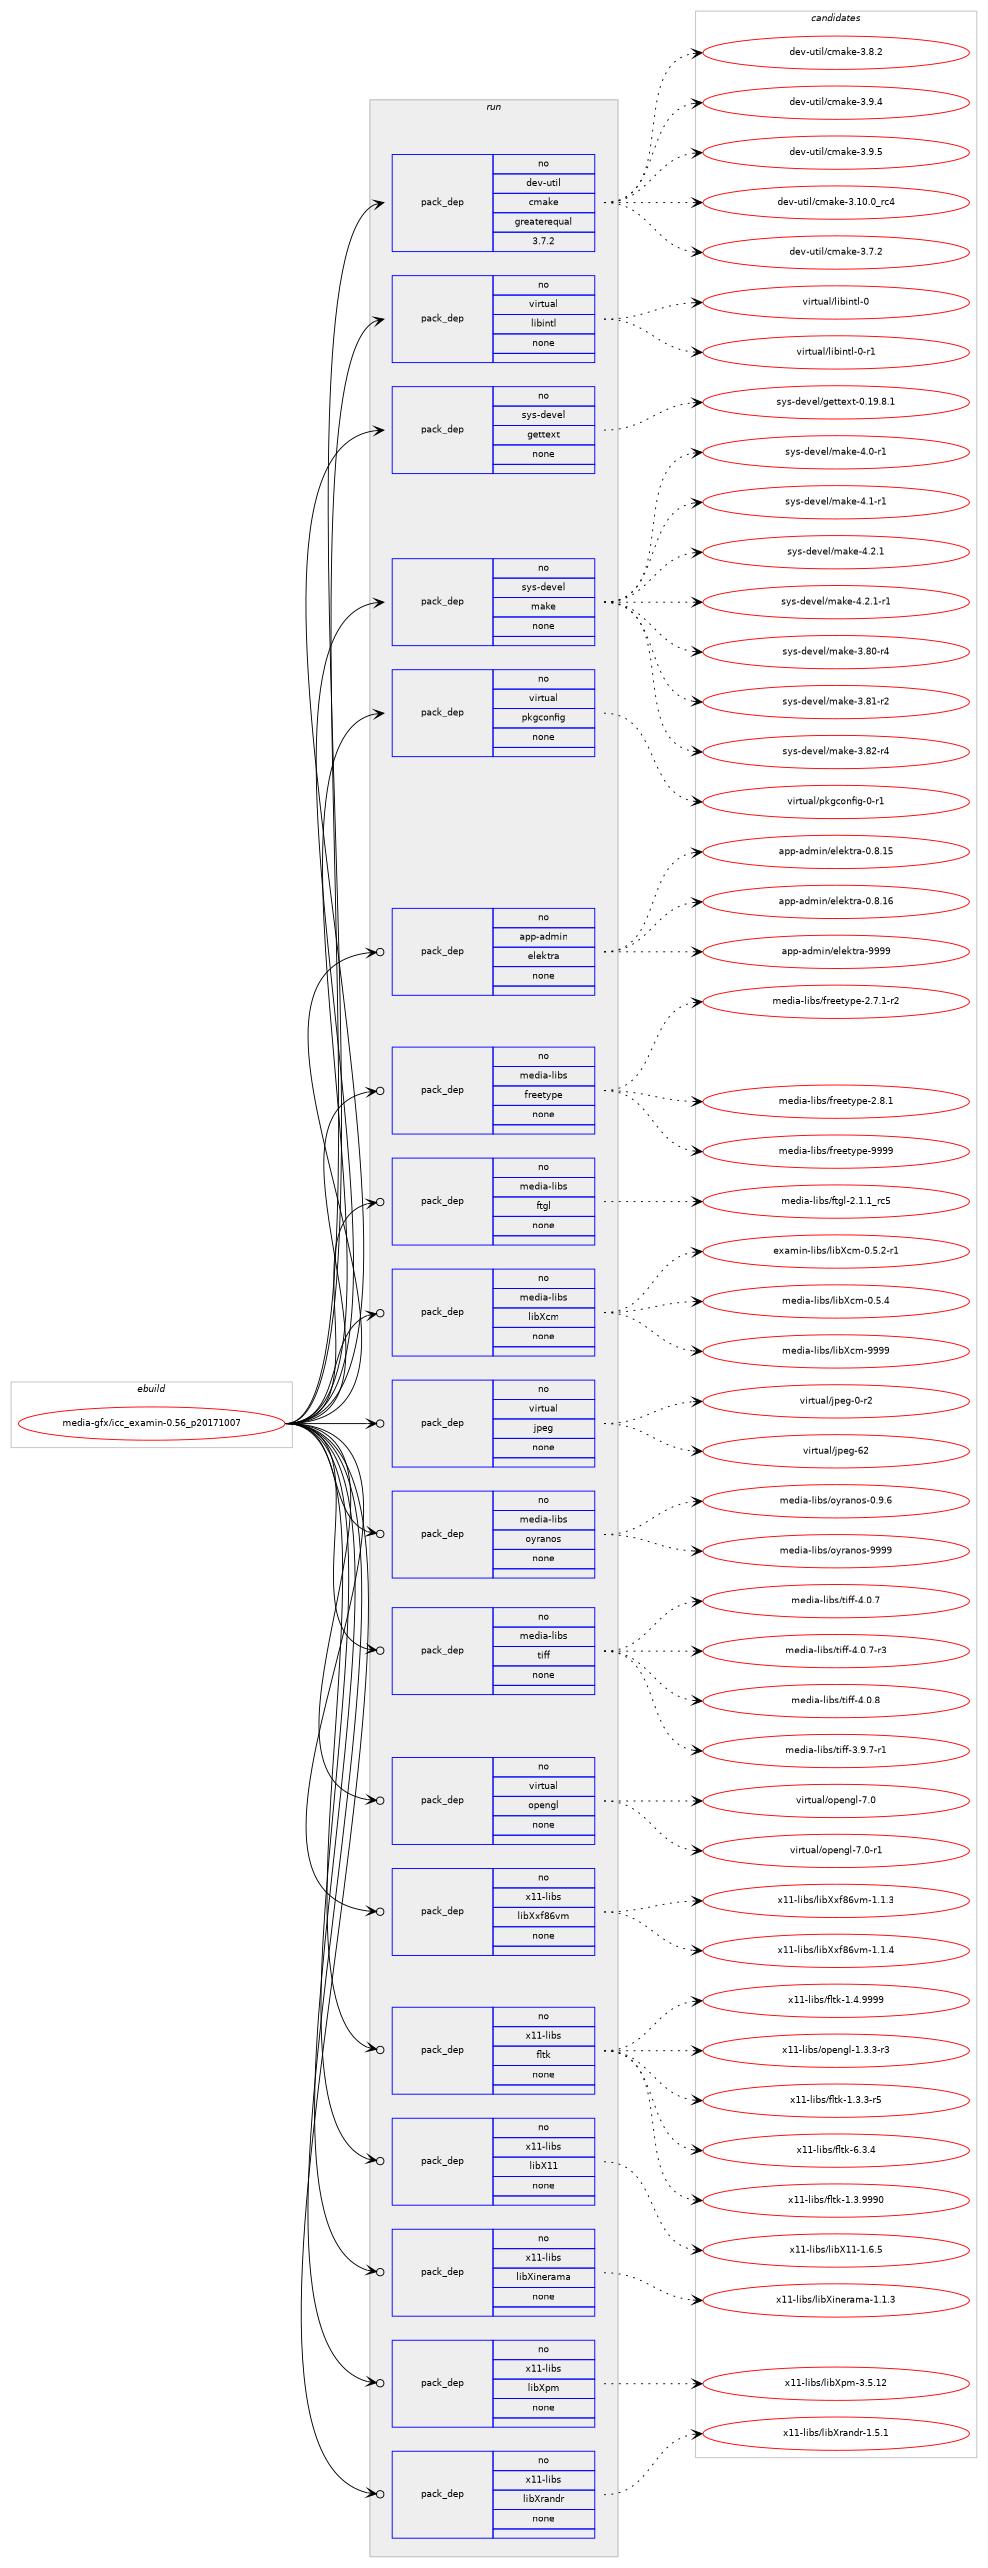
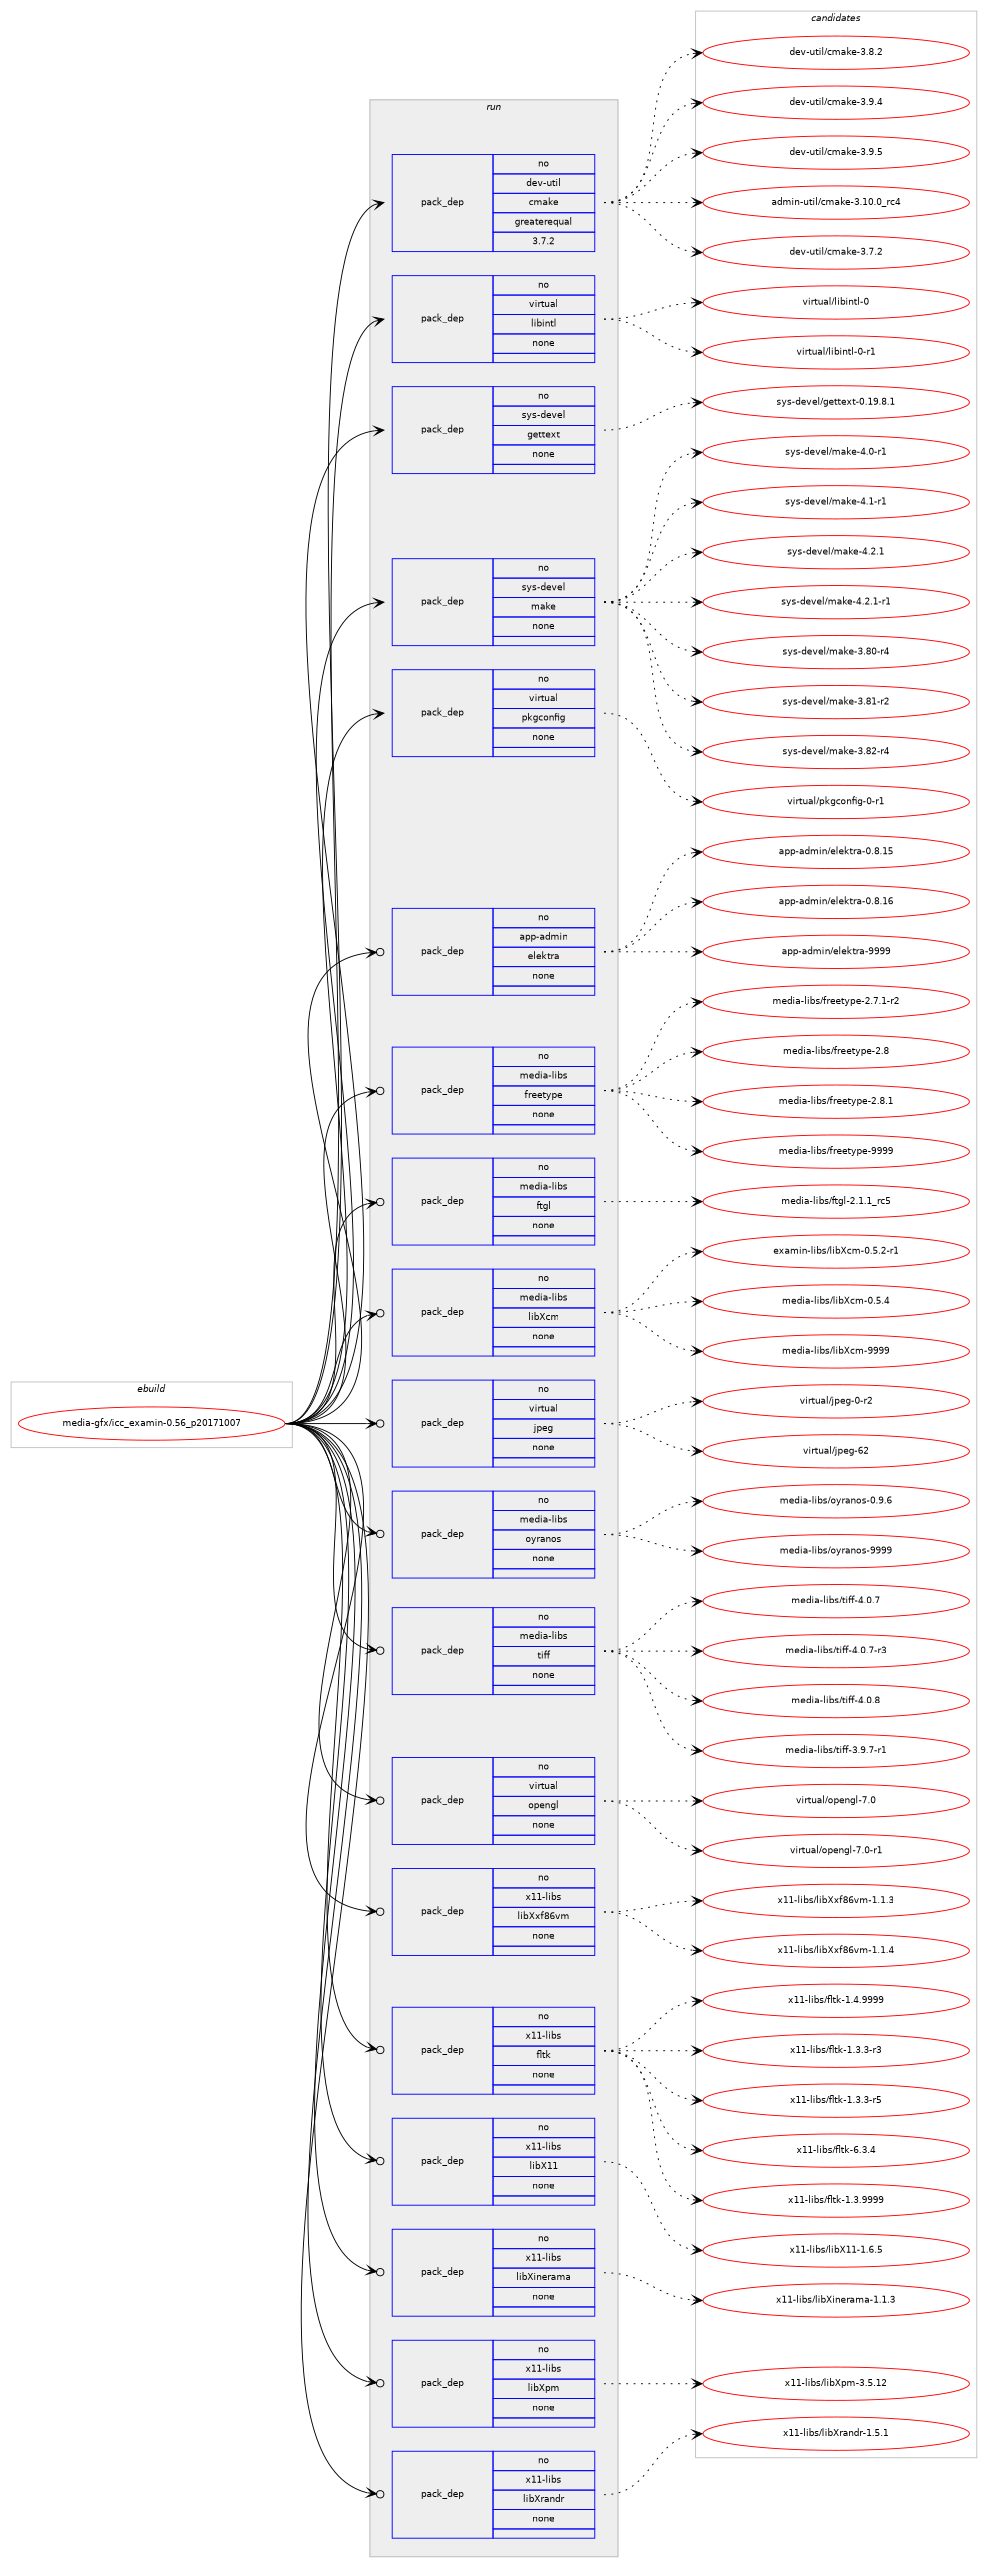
node "dev-util/cmake-3.10.0_rc4": label "dev-util/cmake-3.10.0_rc4" -> "admin-util/cmake-3.10.0_rc4"
node "media-libs/freetype-2.8": added
node "x11-libs/opengl-1.3.3-r3": label "x11-libs/opengl-1.3.3-r3" -> "x11-libs/fltk-1.3.3-r3"
node "x11-libs/fltk-1.3.9990": label "x11-libs/fltk-1.3.9990" -> "x11-libs/fltk-1.3.9999"
